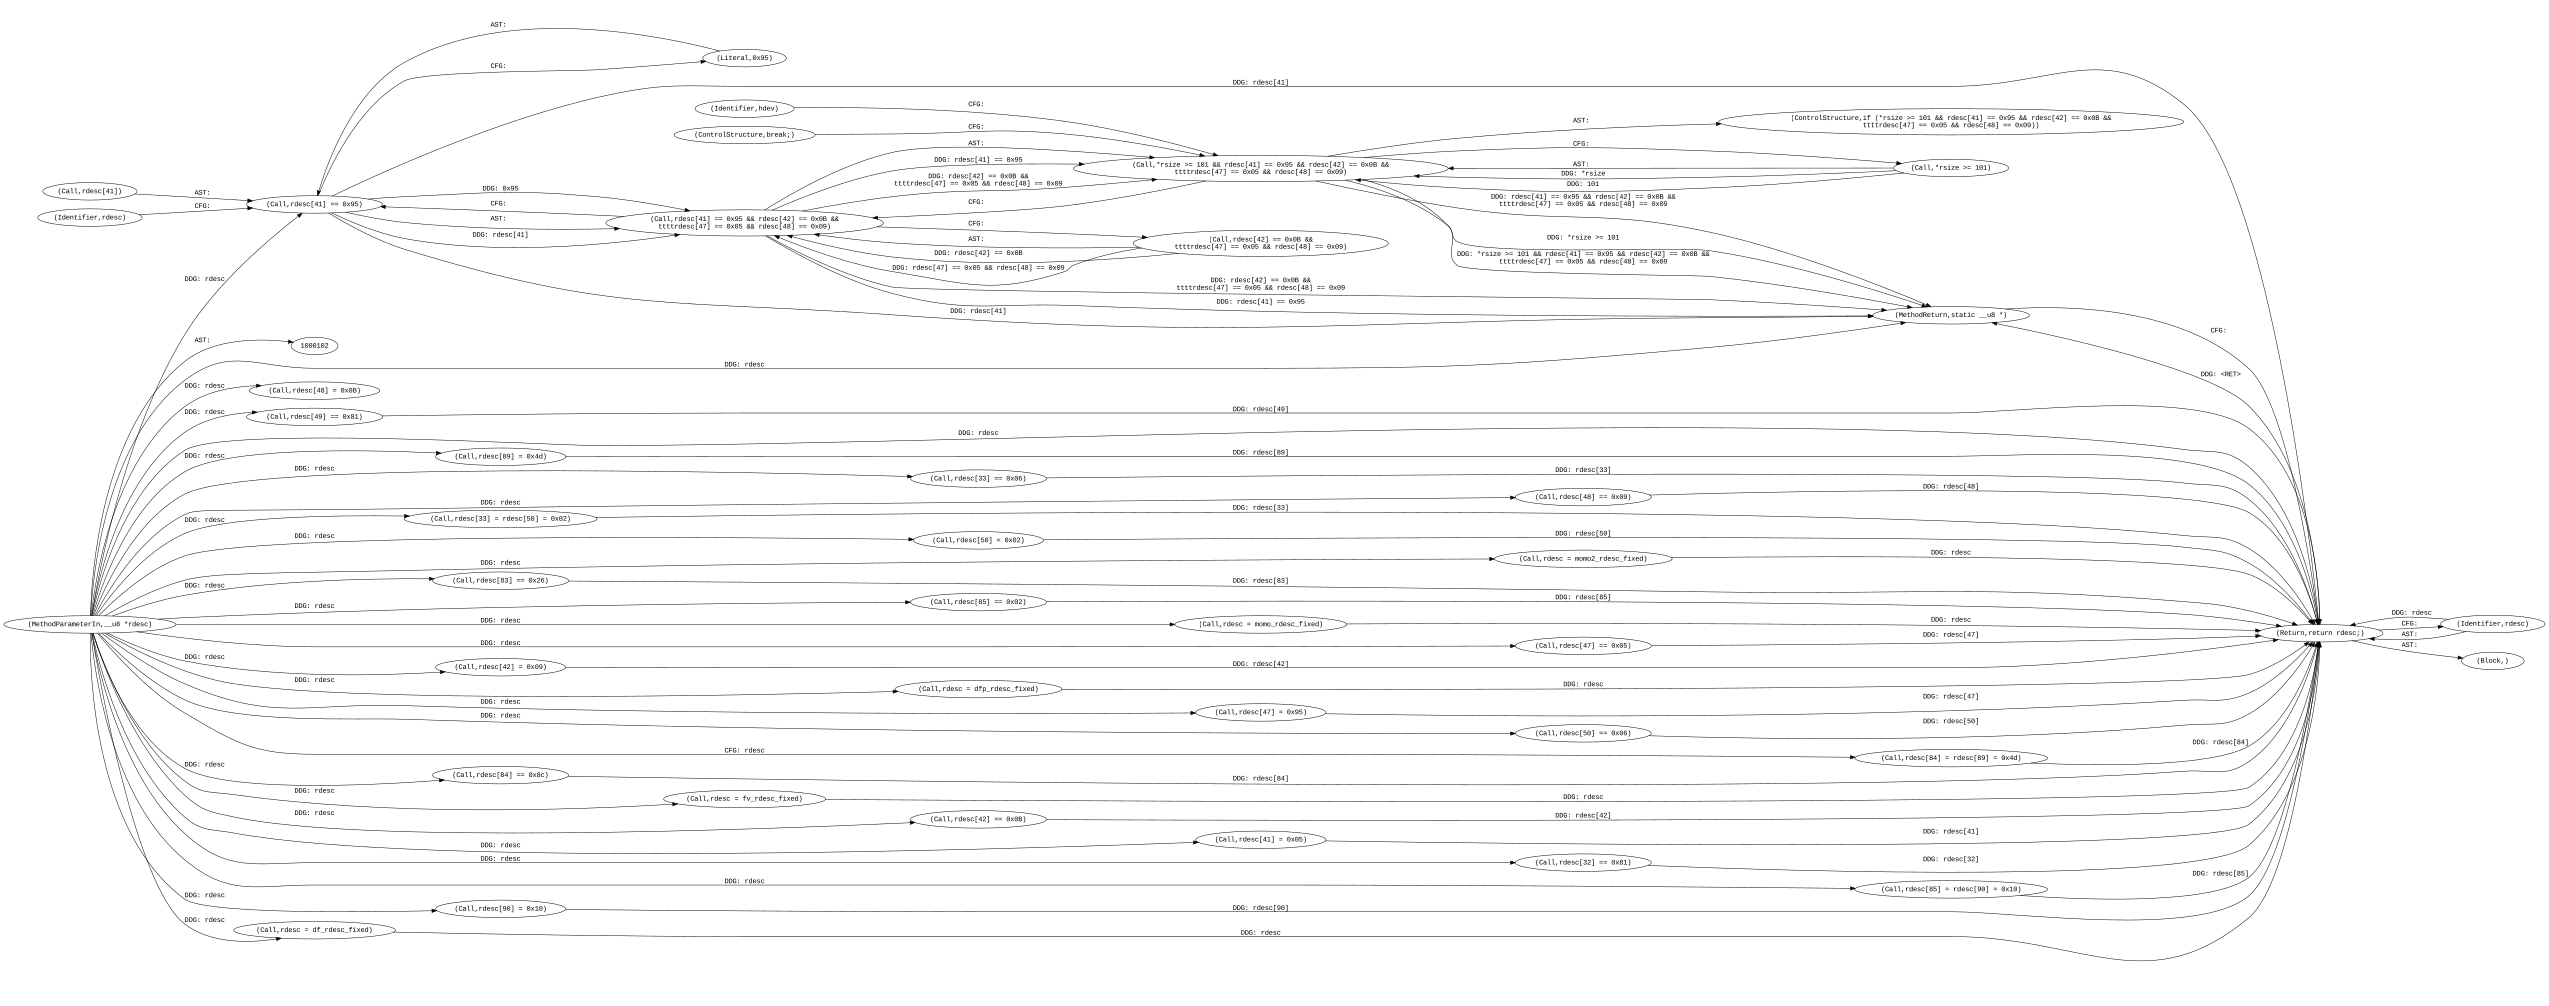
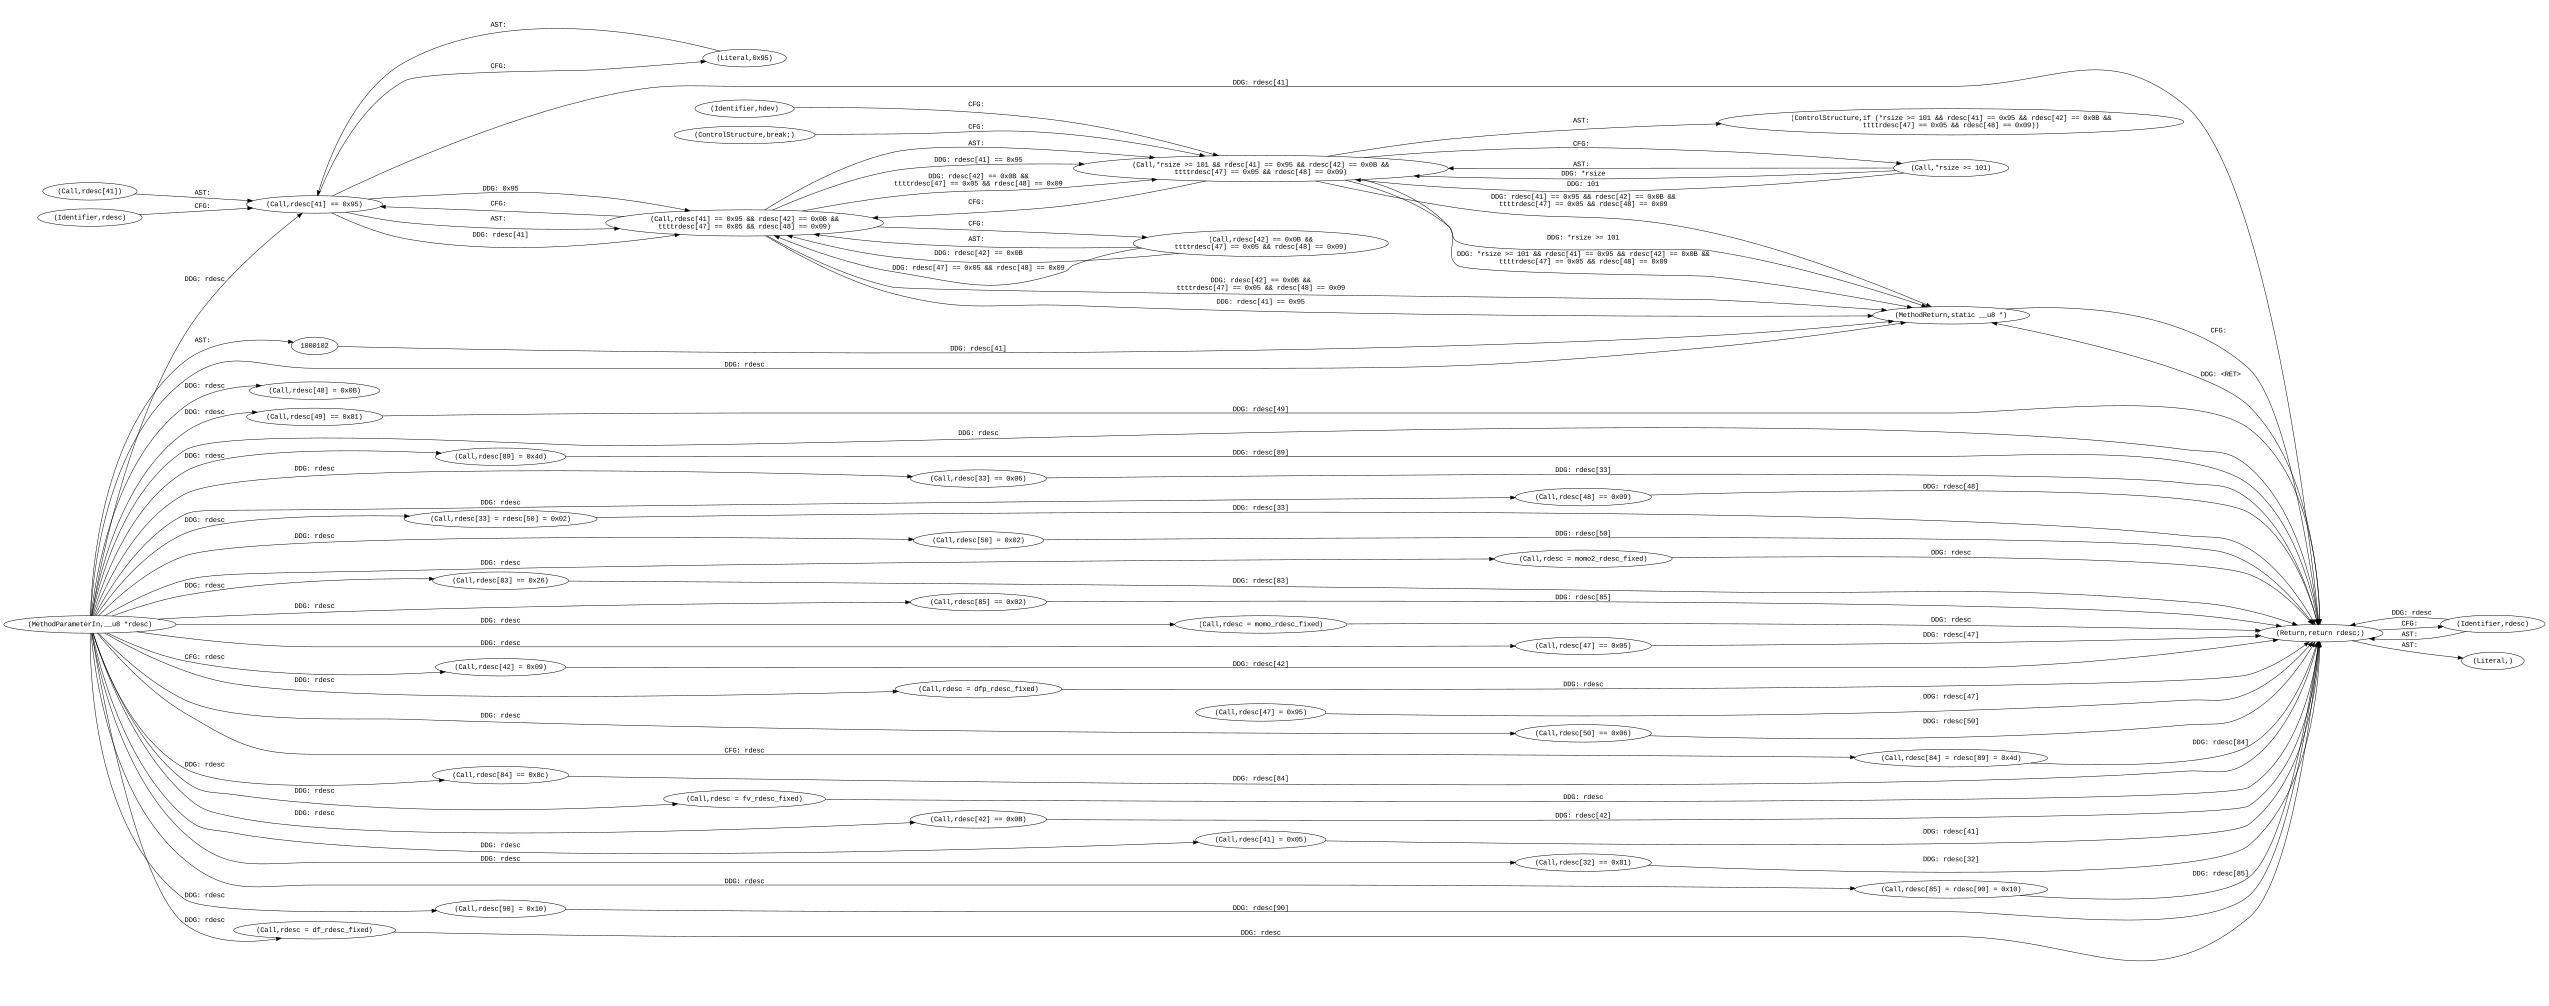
edge "(Call,rdesc[41] == 0x95)" -> "(MethodReturn,static __u8 *)": now "1000102" -> "(MethodReturn,static __u8 *)"
edge "(MethodParameterIn,__u8 *rdesc)" -> "(Call,rdesc[42] = 0x09)": label "DDG: rdesc" -> "CFG: rdesc"
node "(Block,)": label "(Block,)" -> "(Literal,)"
edge "(MethodParameterIn,__u8 *rdesc)" -> "(Call,rdesc[47] = 0x95)": removed, label "DDG: rdesc"
